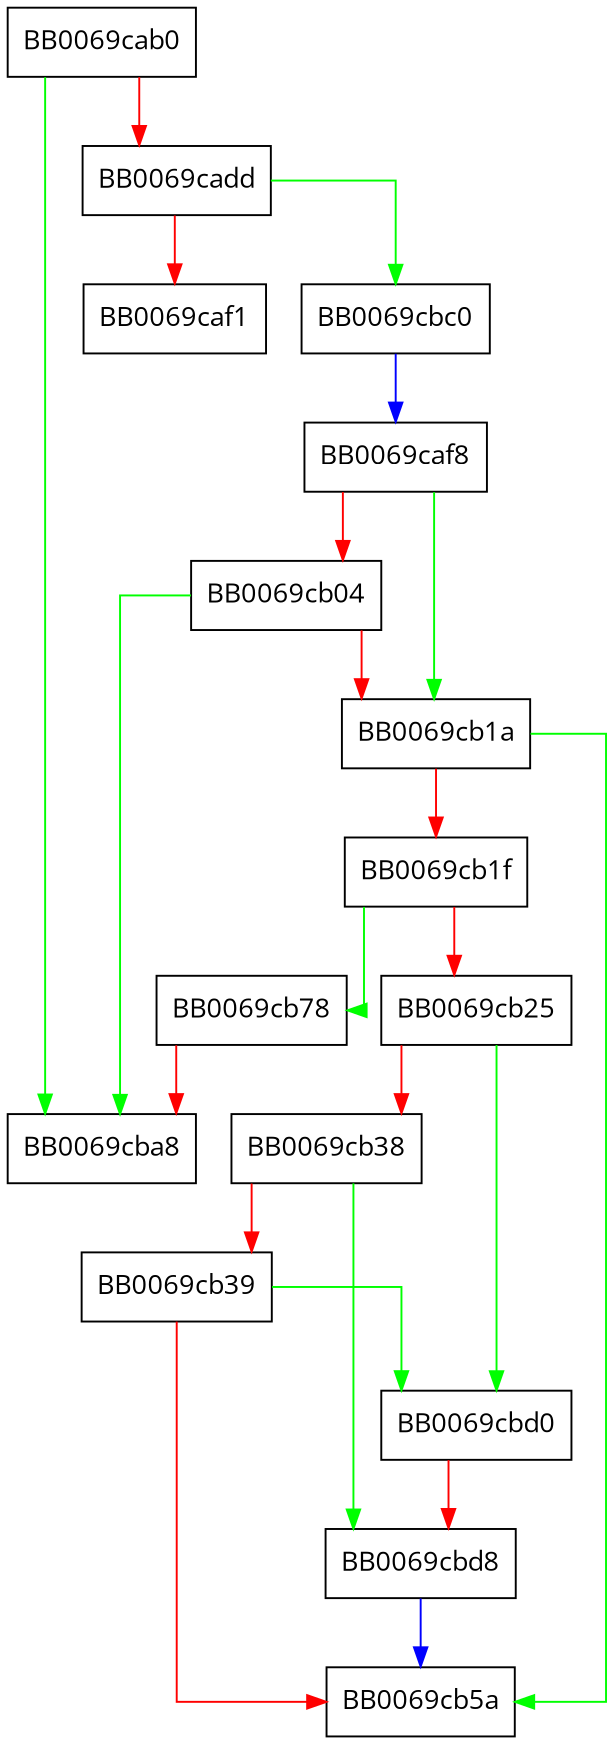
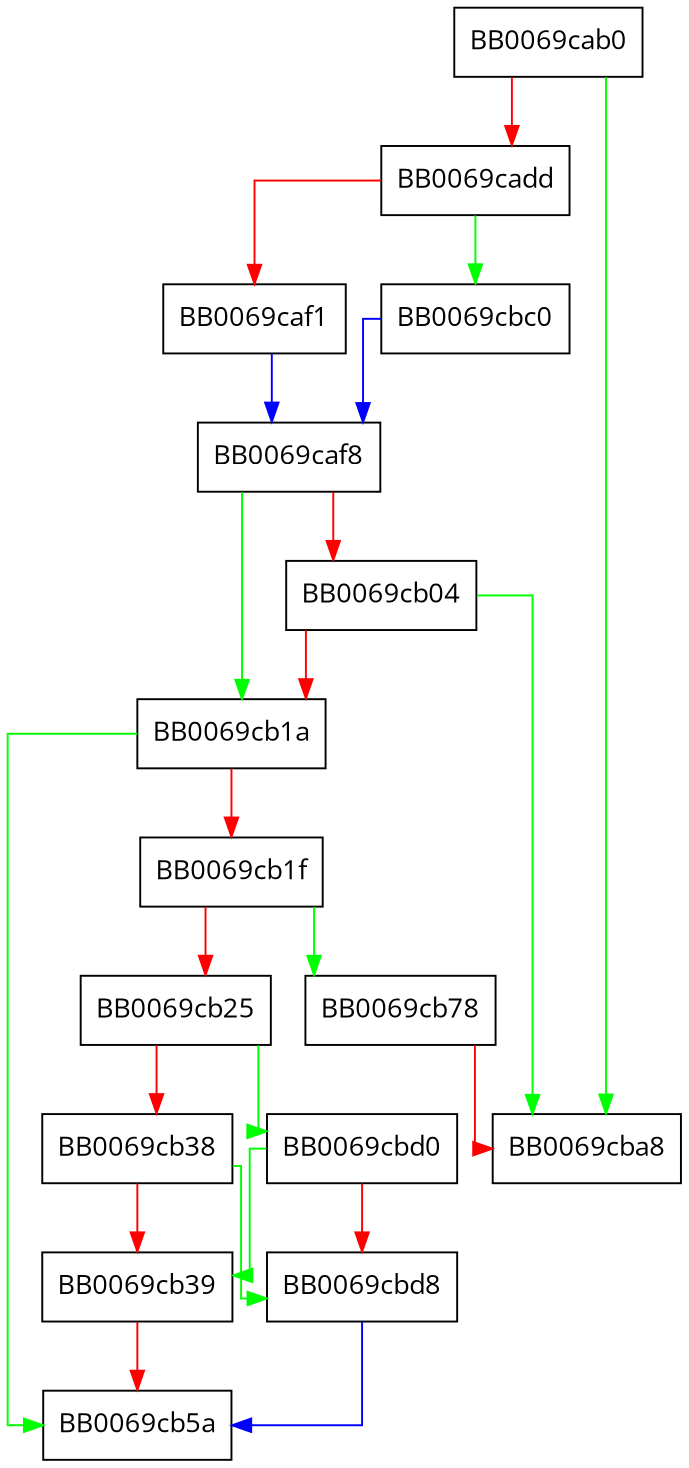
edge "BB0069caf1" -> "BB0069caf8": added
edge "BB0069cb39" -> "BB0069cbd0": reversed
